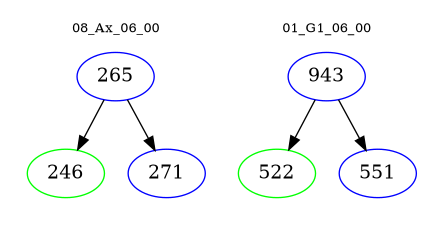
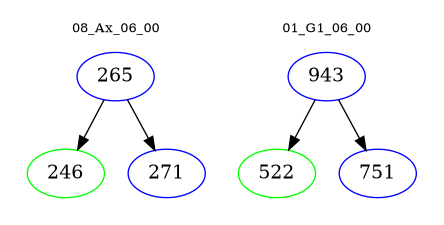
node "551": label "551" -> "751"
